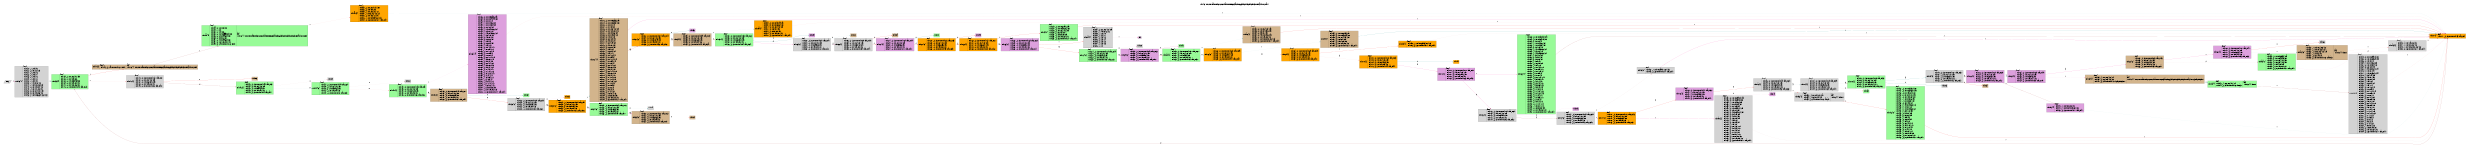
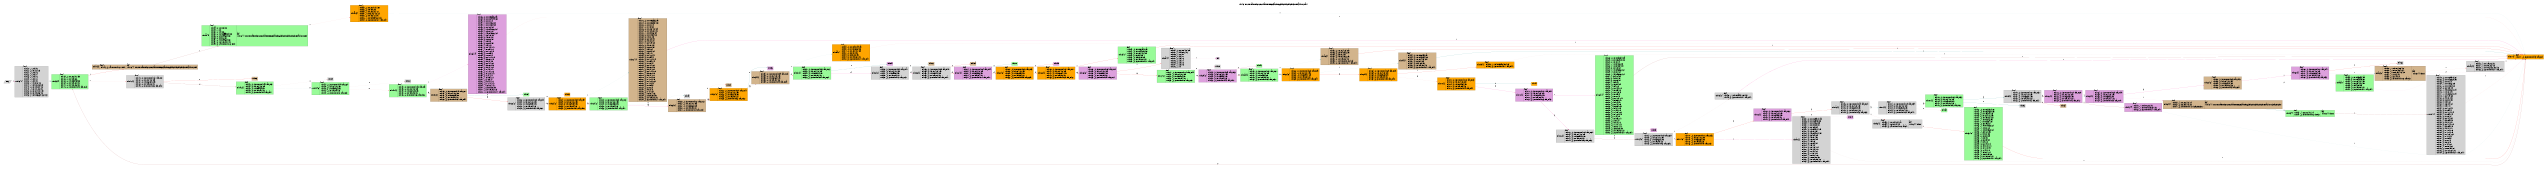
edge "0x402018 [140]" -> "0x401578 [28]": now "0x40155c [28]" -> "0x401578 [28]"
